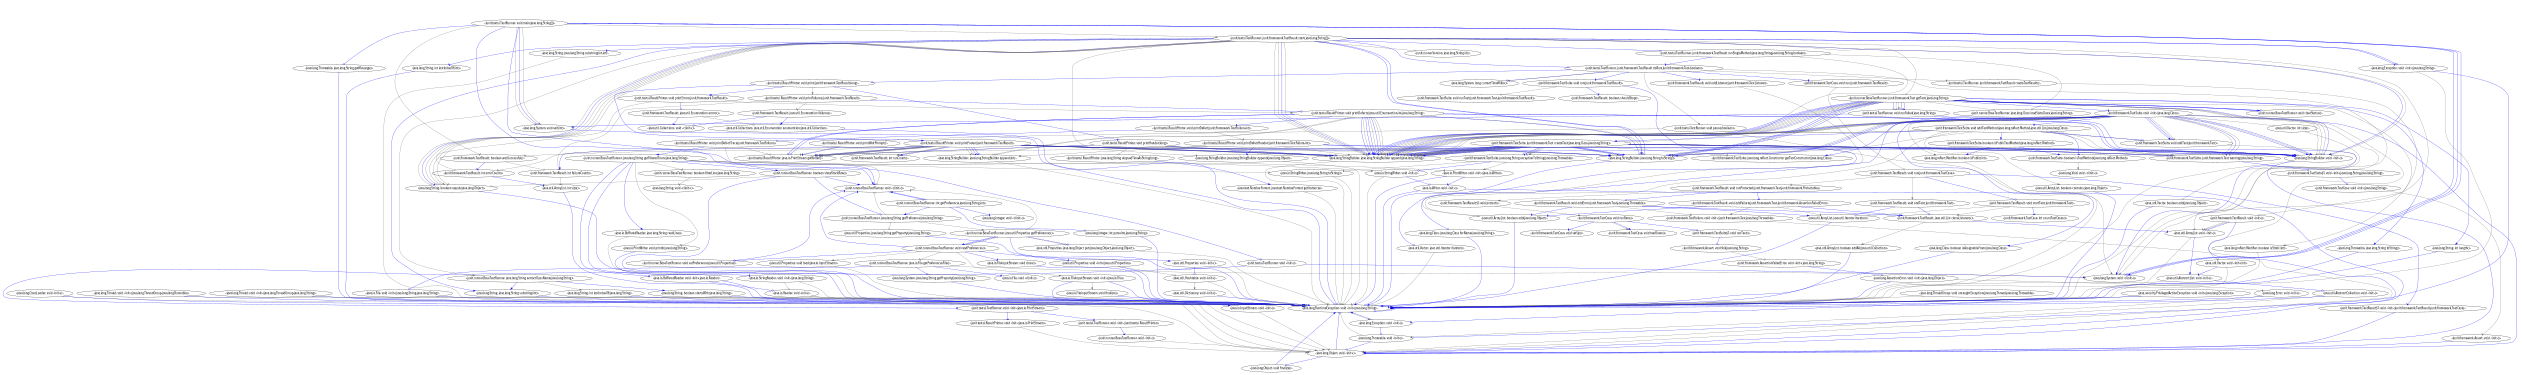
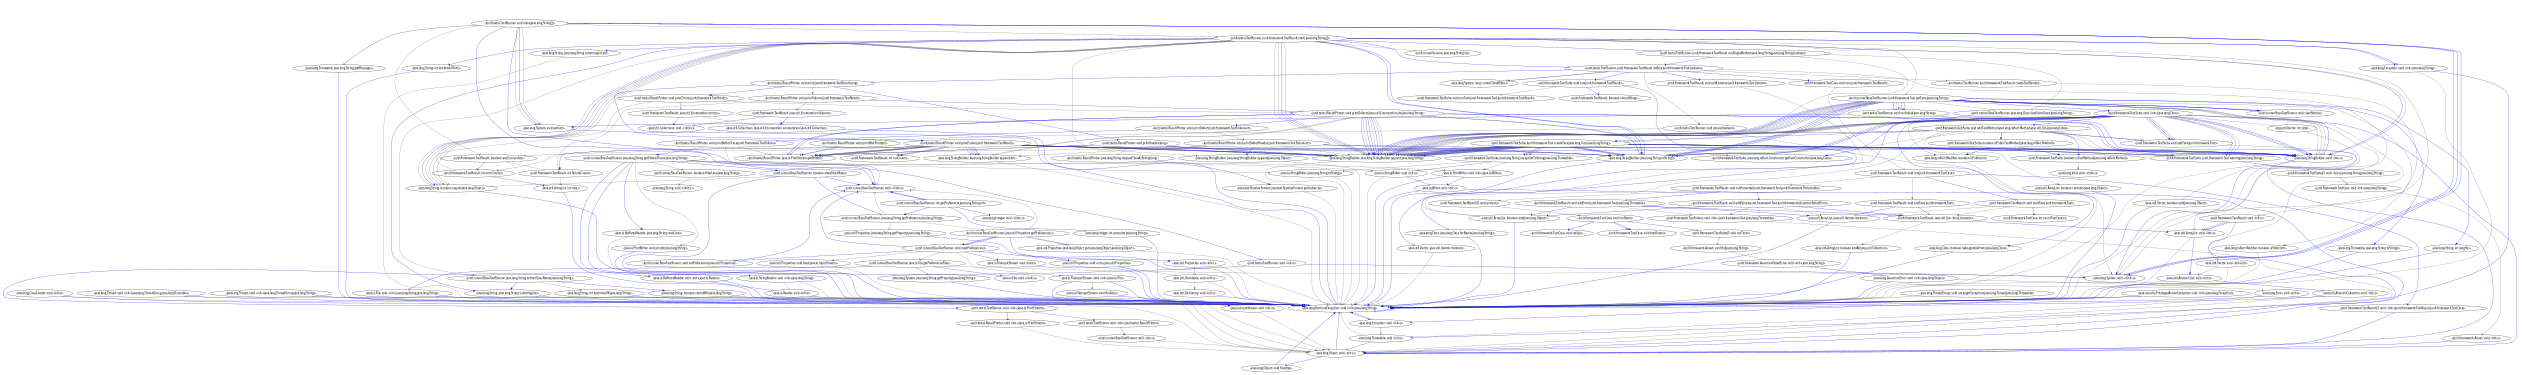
edge "<java.util.Vector: void <init>(int)>" -> "<java.util.AbstractList: void <init>()>": color blue -> gray40
